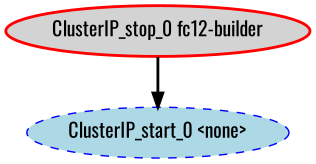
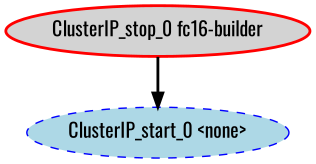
node "ClusterIP_stop_0 fc12-builder": label "ClusterIP_stop_0 fc12-builder" -> "ClusterIP_stop_0 fc16-builder"
